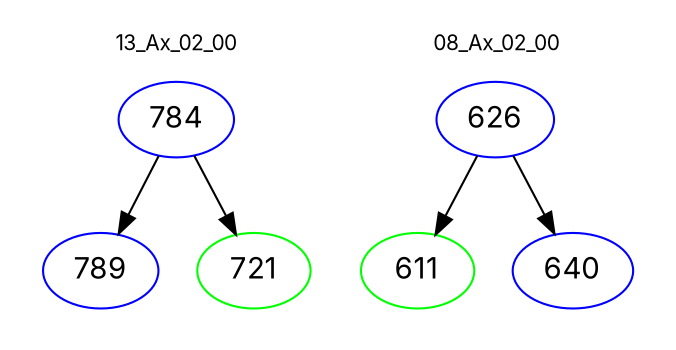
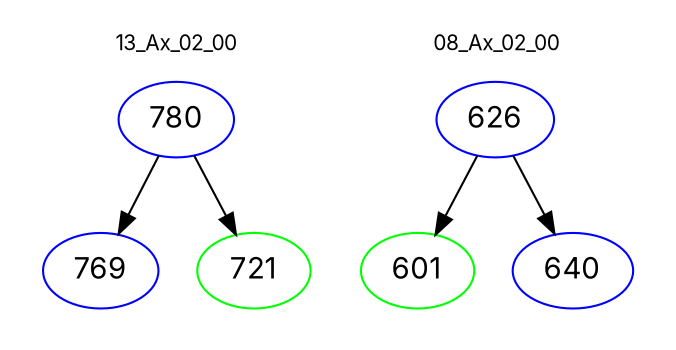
node "784": label "784" -> "780"
node "789": label "789" -> "769"
node "611": label "611" -> "601"
